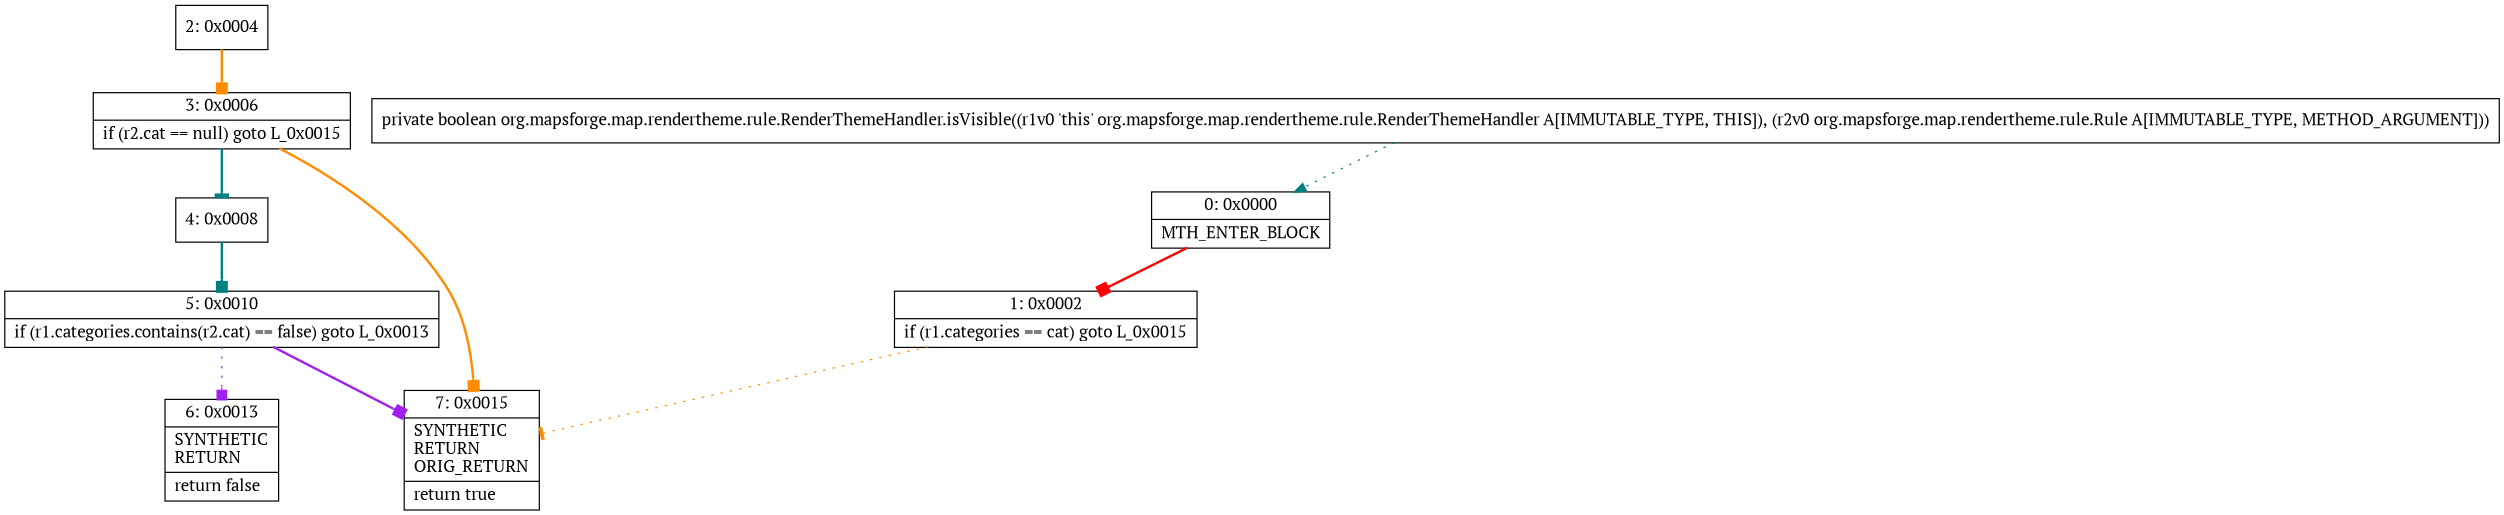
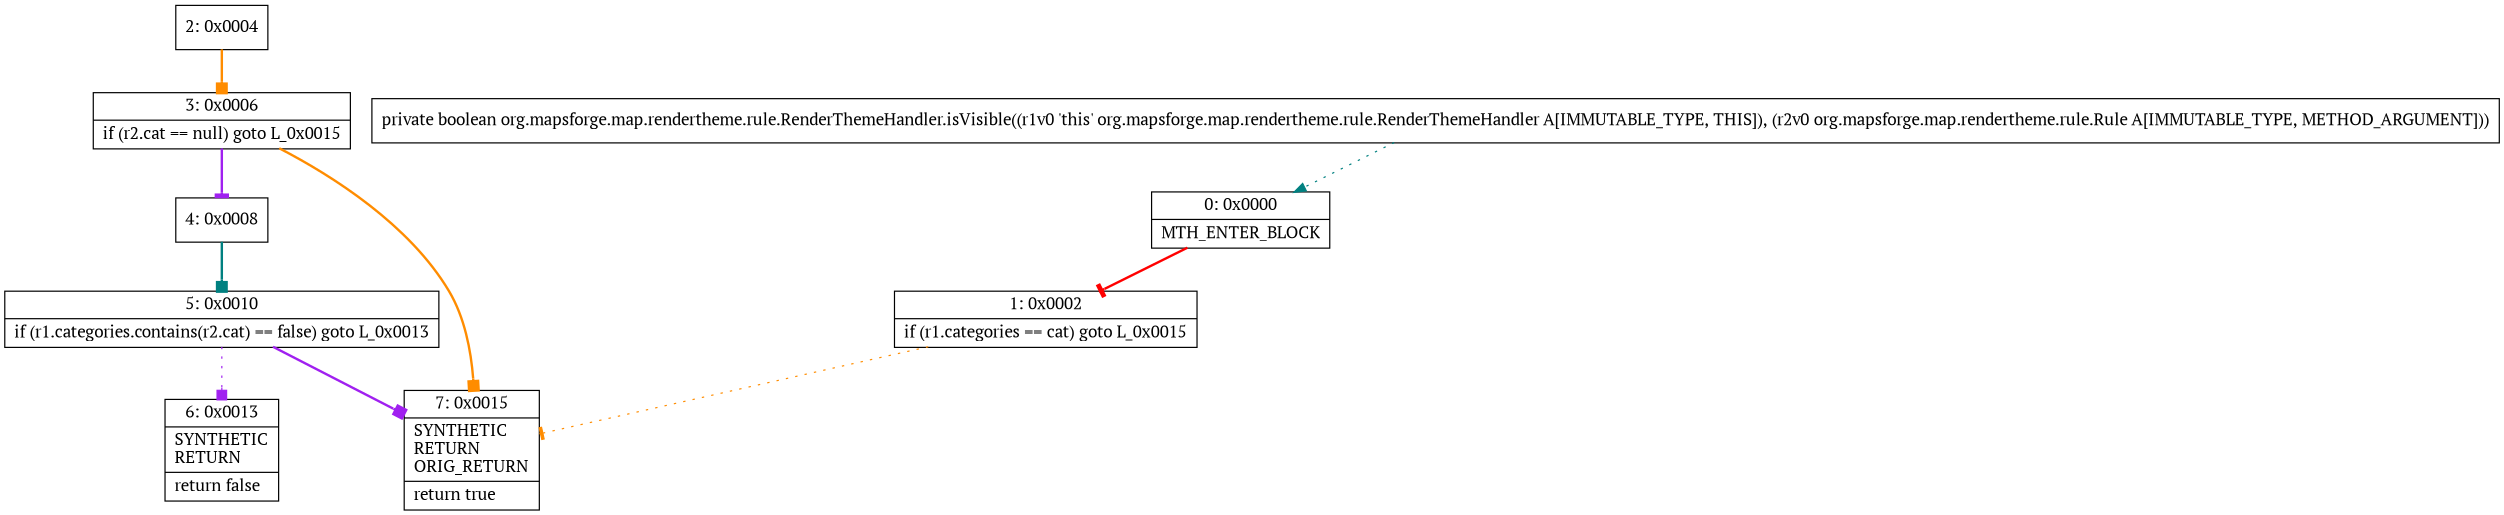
edge "3: 0x0006" -> "4: 0x0008": color teal -> purple
edge "0: 0x0000" -> "1: 0x0002": arrowhead box -> tee
